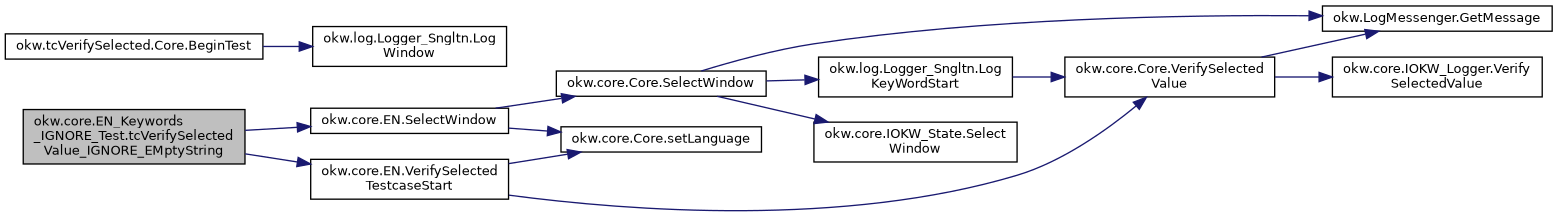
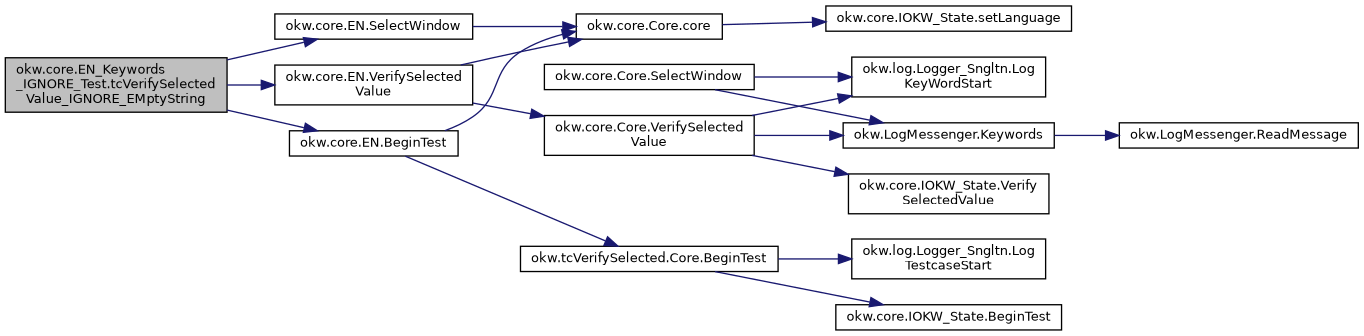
node "okw.core.IOKW_State.setLanguage": added
node "okw.LogMessenger.GetMessage": label "okw.LogMessenger.GetMessage" -> "okw.LogMessenger.Keywords"
node "okw.log.Logger_Sngltn.Log Window": label "okw.log.Logger_Sngltn.Log Window" -> "okw.log.Logger_Sngltn.Log TestcaseStart"
edge "okw.log.Logger_Sngltn.Log KeyWordStart" -> "okw.core.Core.VerifySelected Value": reversed
node "okw.core.IOKW_Logger.Verify SelectedValue": label "okw.core.IOKW_Logger.Verify SelectedValue" -> "okw.core.IOKW_State.Verify SelectedValue"
edge "okw.core.EN.SelectWindow" -> "okw.core.Core.SelectWindow": removed
node "okw.LogMessenger.ReadMessage": added
node "okw.core.Core.setLanguage": label "okw.core.Core.setLanguage" -> "okw.core.Core.core"
node "okw.core.IOKW_State.Select Window": removed
node "okw.core.EN.BeginTest": added
node "okw.core.EN.VerifySelected TestcaseStart": label "okw.core.EN.VerifySelected TestcaseStart" -> "okw.core.EN.VerifySelected Value"
node "okw.core.IOKW_State.BeginTest": added
